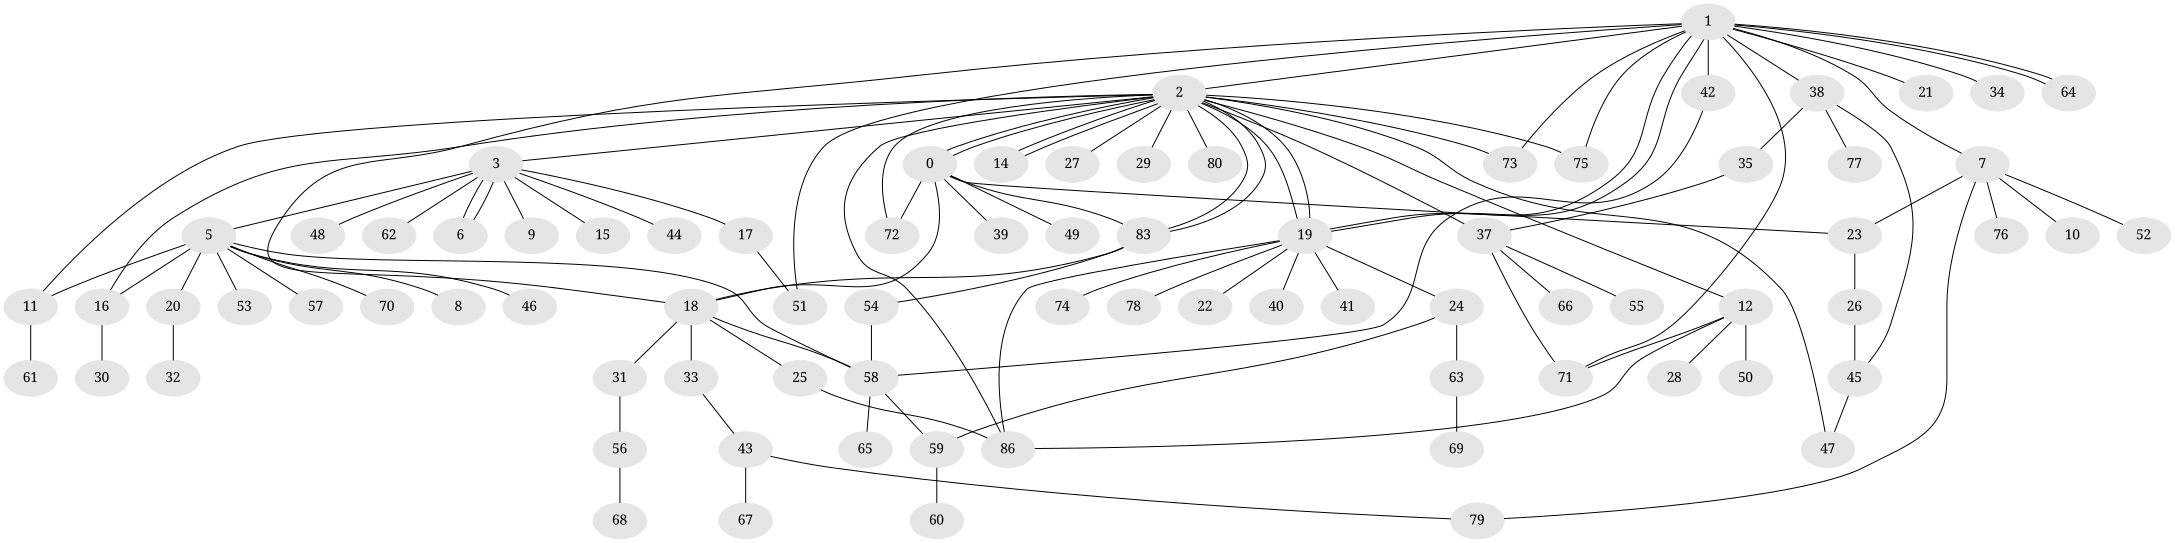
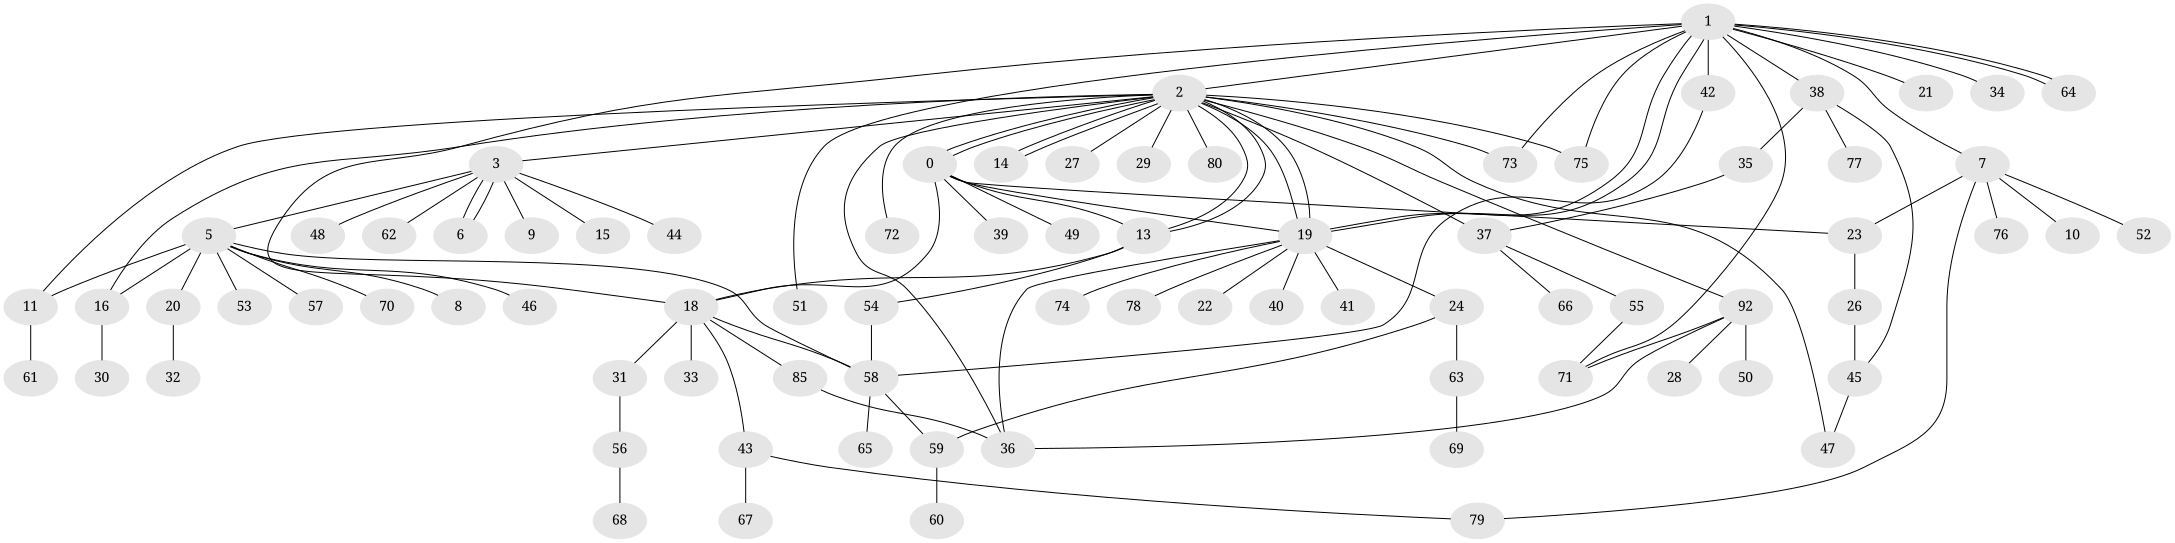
edge "0" -- "72": now "0" -- "19"
node "17": removed
node "83": label "83" -> "13"
node "12": label "12" -> "92"
edge "37" -- "71": now "55" -- "71"
node "25": label "25" -> "85"
edge "33" -- "43": now "18" -- "43"
node "86": label "86" -> "36"
